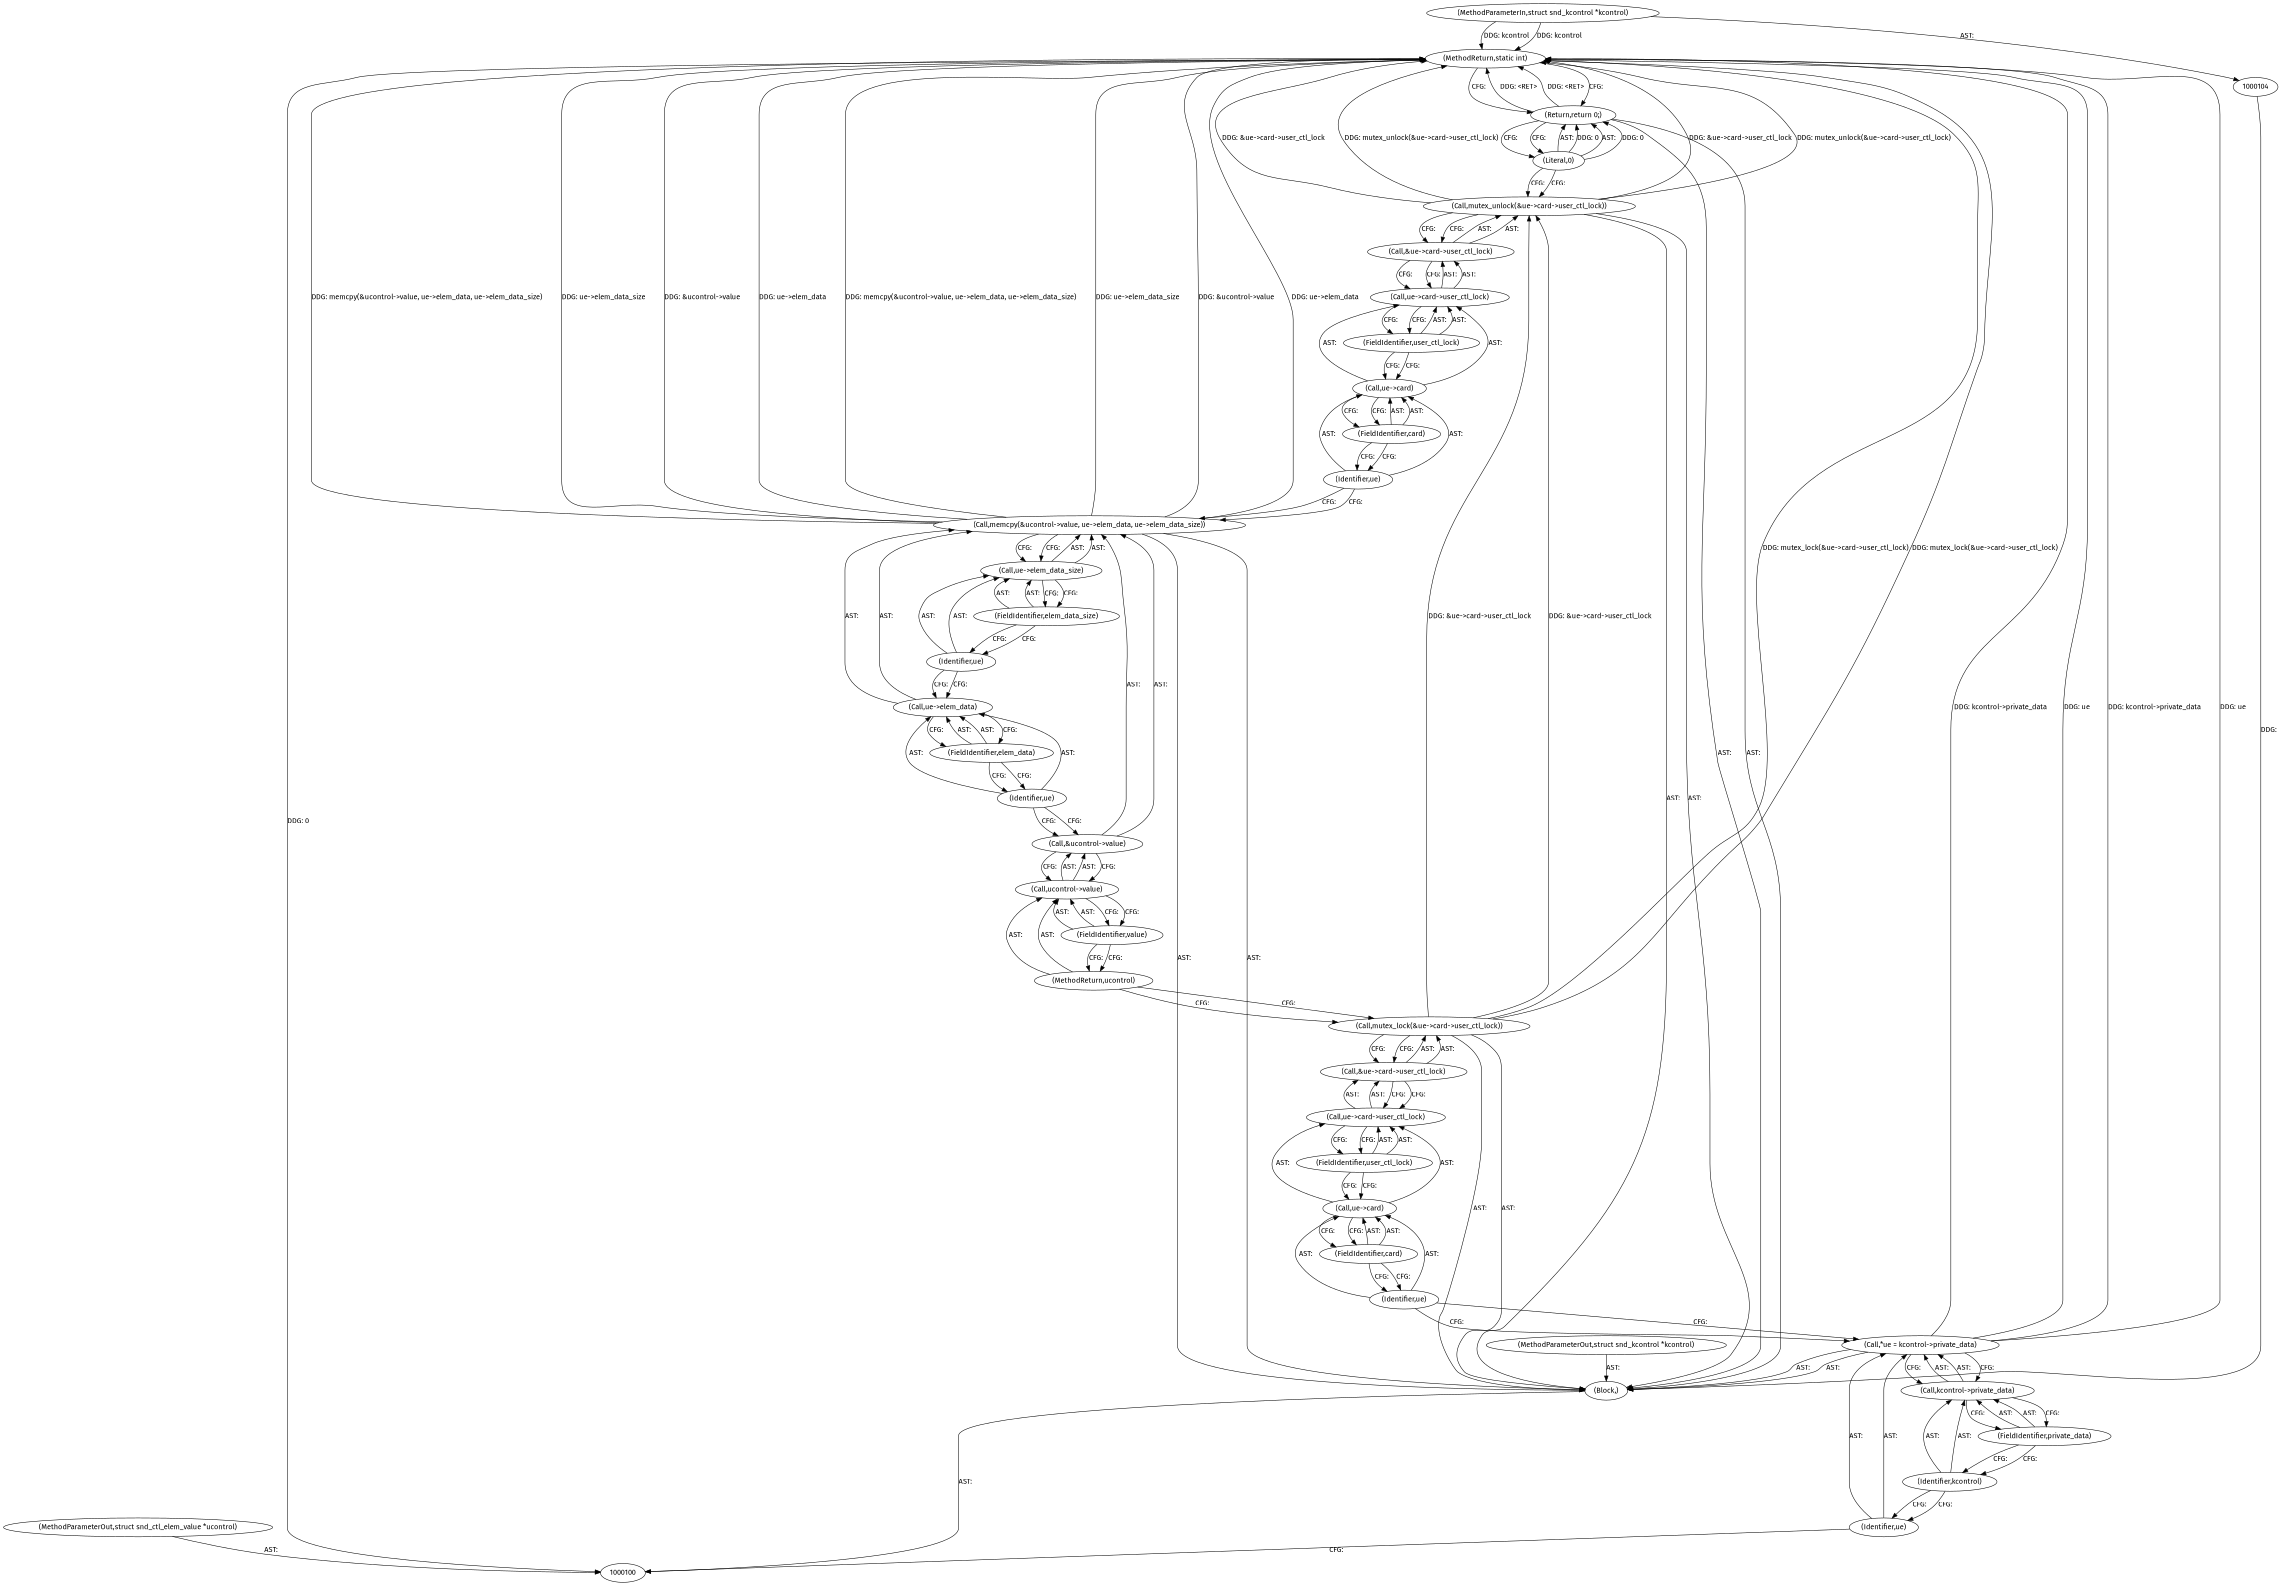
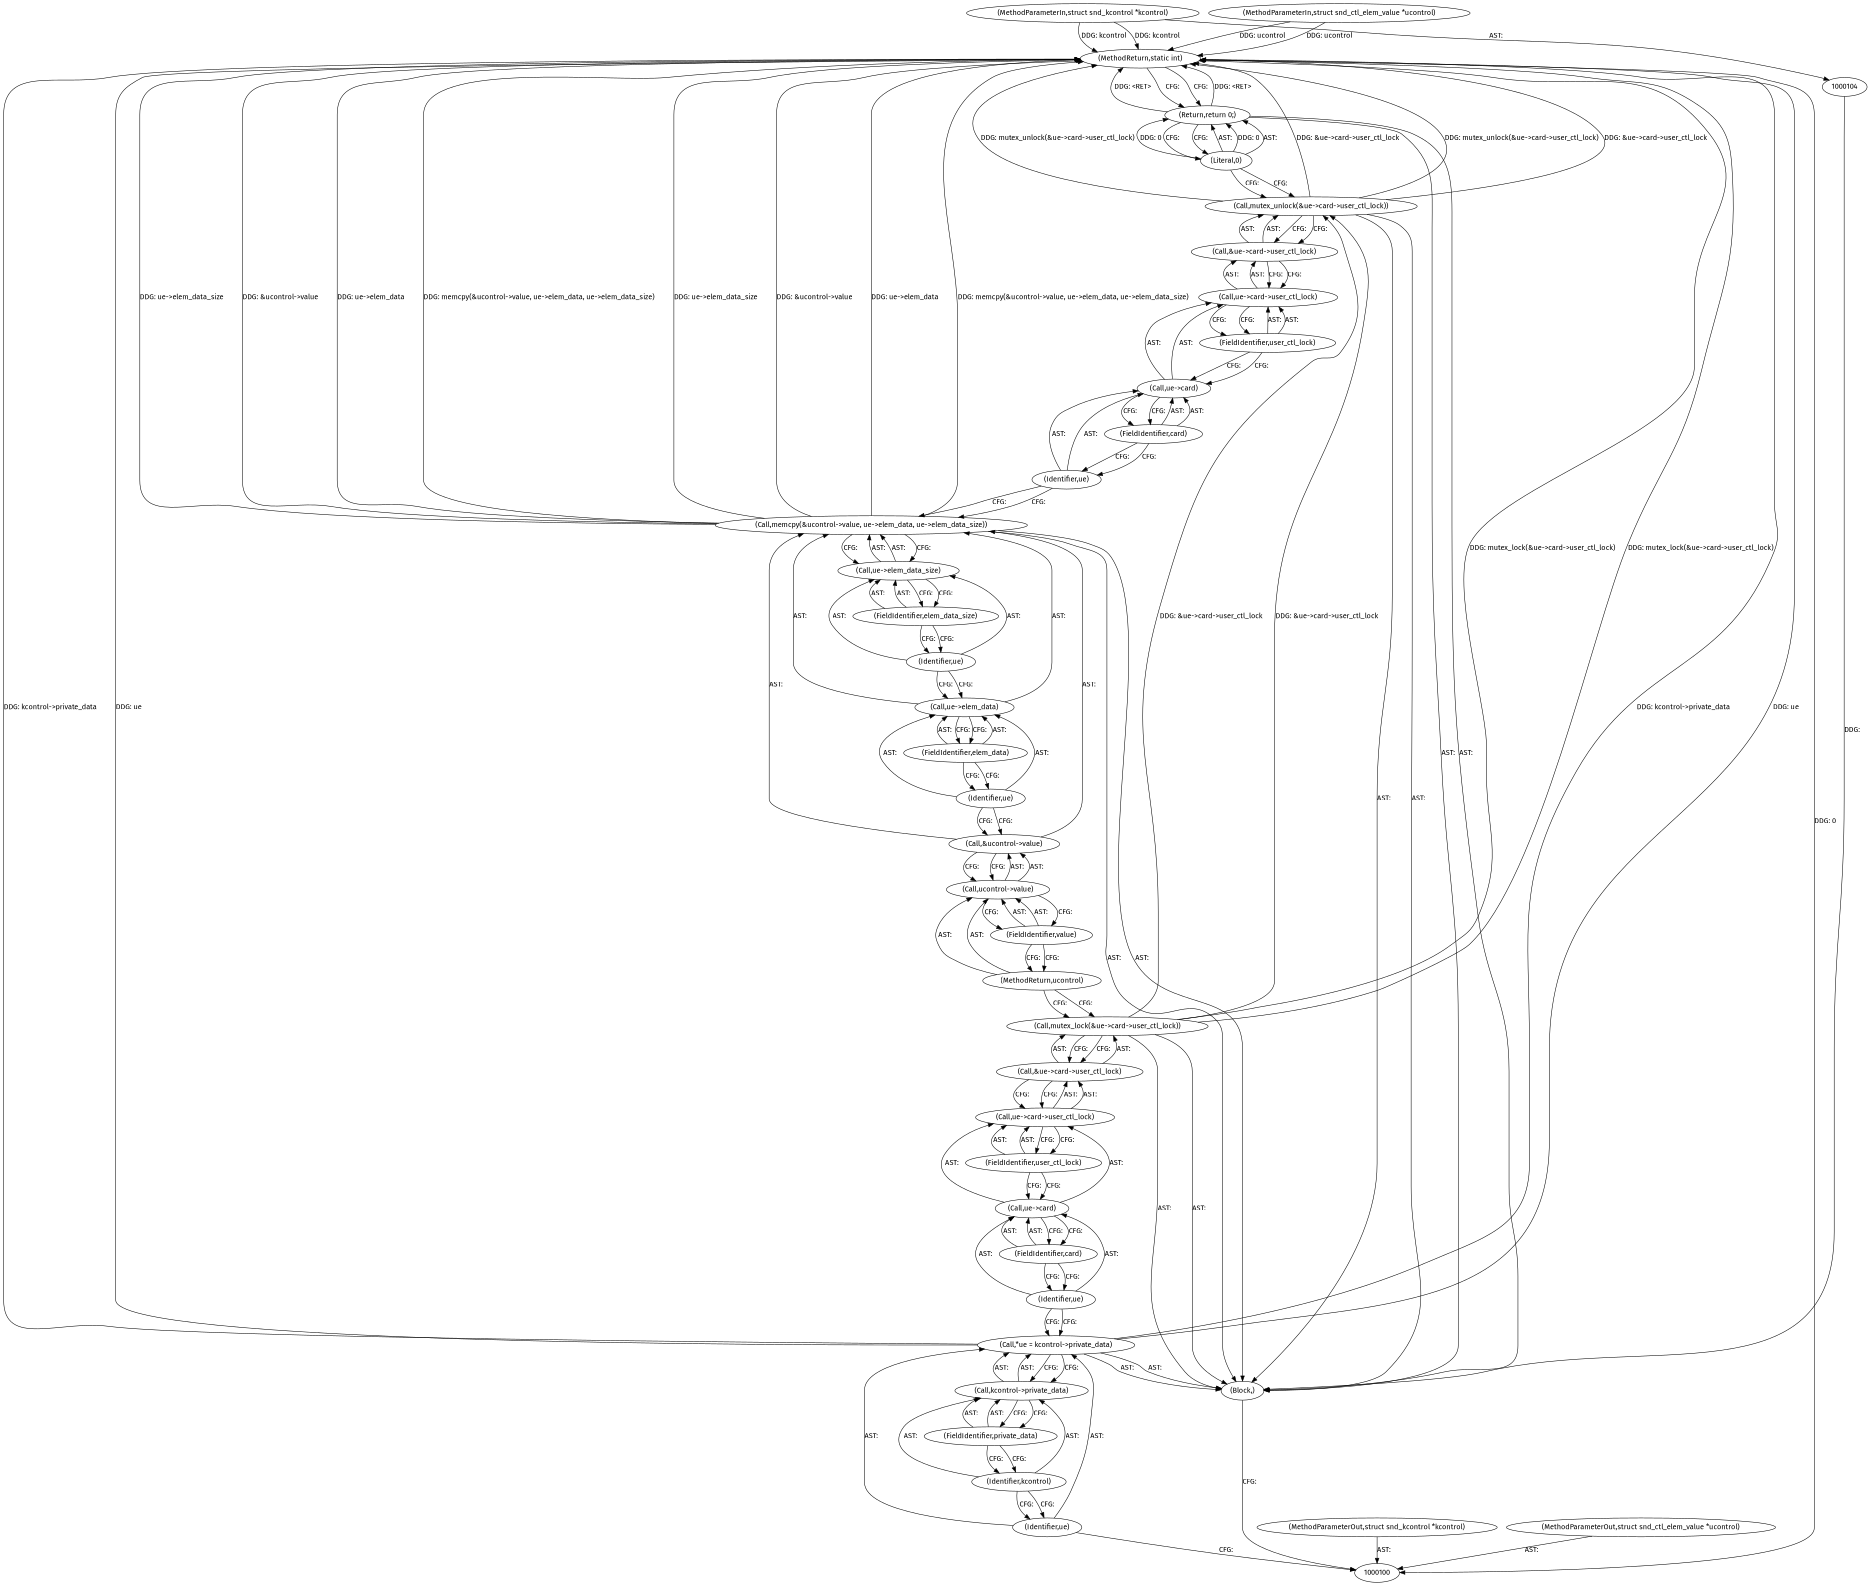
node "(MethodParameterIn,struct snd_ctl_elem_value *ucontrol)": added
edge "(MethodParameterOut,struct snd_kcontrol *kcontrol)" -> "(Block,)": now "(MethodParameterOut,struct snd_kcontrol *kcontrol)" -> "1000100"
edge "(Block,)" -> "1000100": label "AST: " -> "CFG: "
